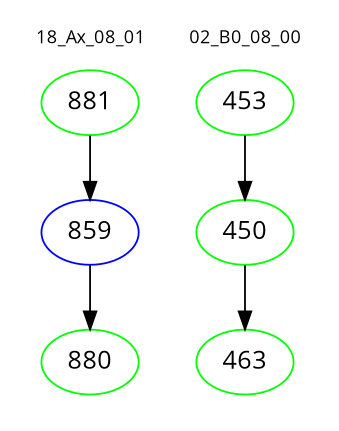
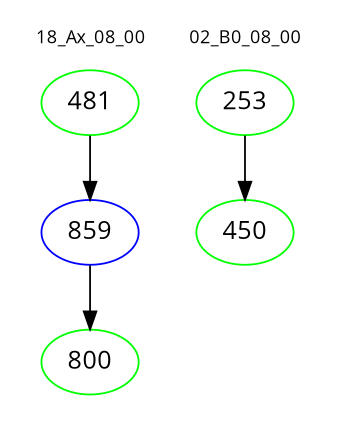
cluster "18_Ax_08_01": label "18_Ax_08_01" -> "18_Ax_08_00"
node "881": label "881" -> "481"
node "453": label "453" -> "253"
node "880": label "880" -> "800"
node "463": removed
